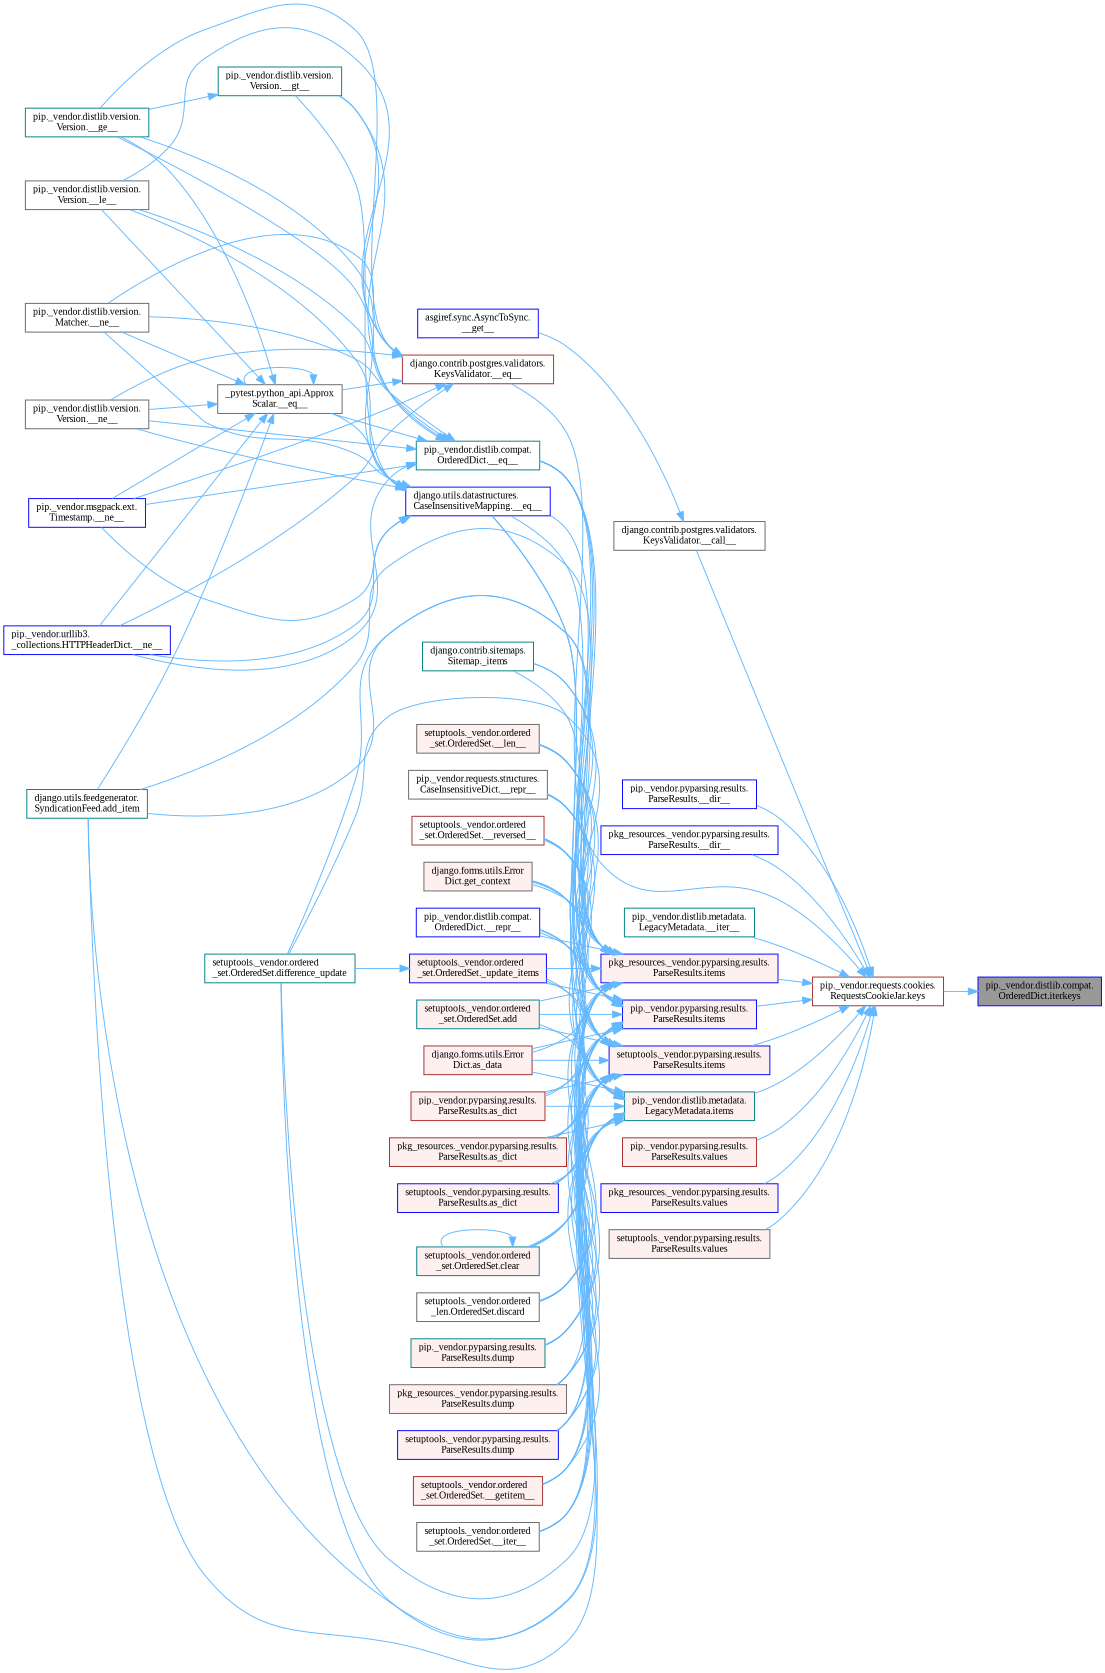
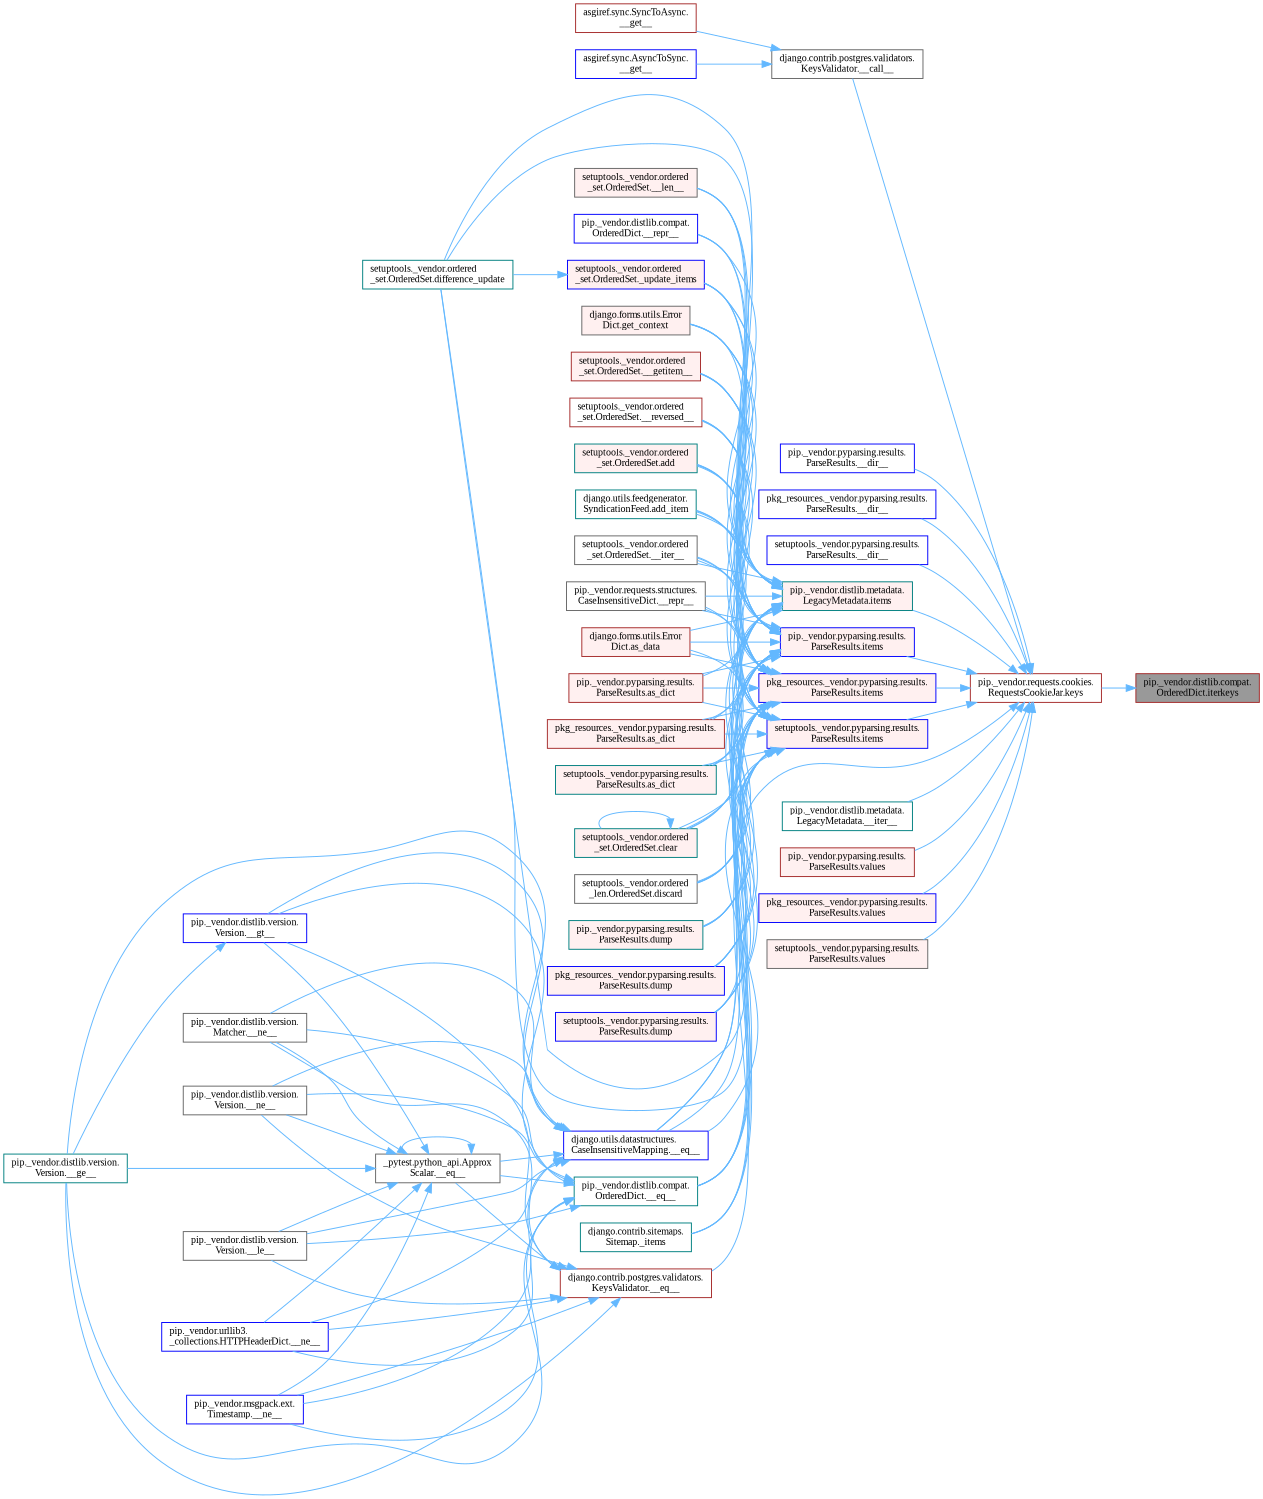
node "asgiref.sync.SyncToAsync. __get__": added
node "pip._vendor.distlib.version. Version.__gt__": color teal -> blue
node "setuptools._vendor.pyparsing.results. ParseResults.__dir__": added
edge "django.utils.feedgenerator. SyndicationFeed.add_item" -> "_pytest.python_api.Approx Scalar.__eq__": now "pip._vendor.distlib.version. Version.__gt__" -> "_pytest.python_api.Approx Scalar.__eq__"
edge "setuptools._vendor.ordered _set.OrderedSet.__len__" -> "setuptools._vendor.pyparsing.results. ParseResults.items": removed
edge "pip._vendor.distlib.compat. OrderedDict.__repr__" -> "setuptools._vendor.pyparsing.results. ParseResults.items": removed
node "pip._vendor.distlib.compat. OrderedDict.iterkeys": color blue -> brown
node "setuptools._vendor.pyparsing.results. ParseResults.as_dict": color blue -> teal
node "pkg_resources._vendor.pyparsing.results. ParseResults.dump": color gray40 -> blue
